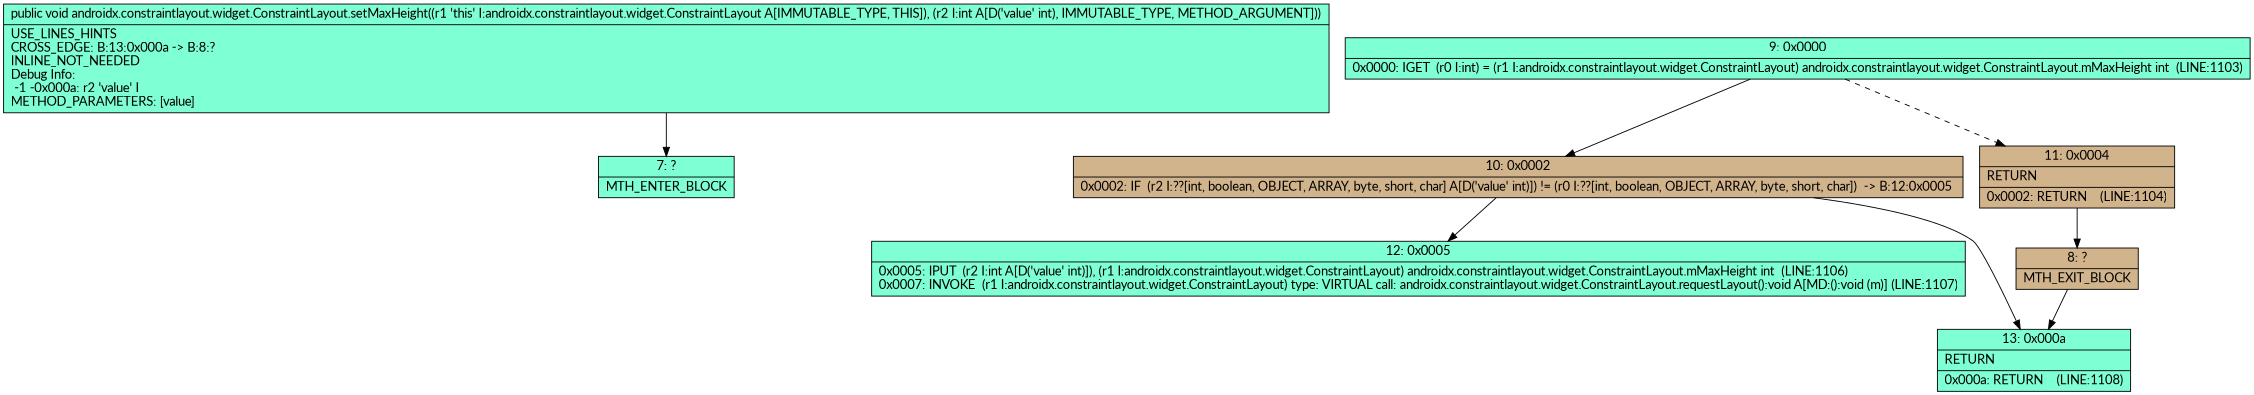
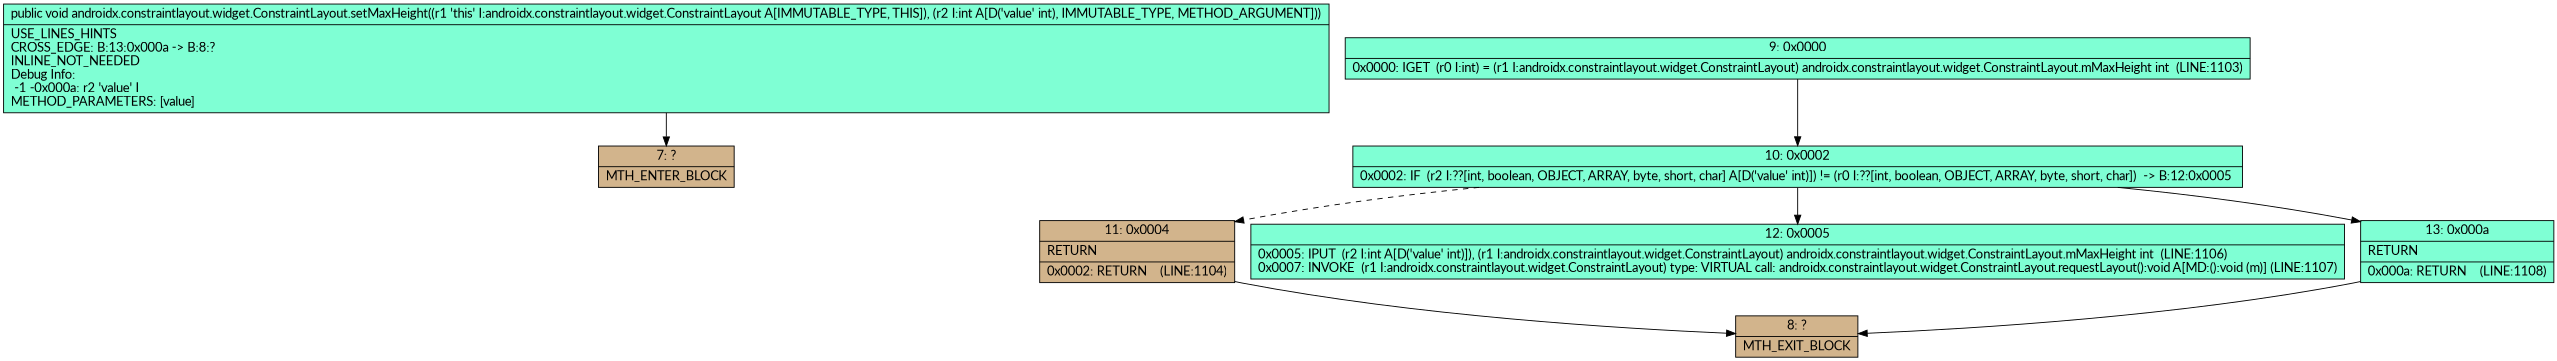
edge "9: 0x0000" -> "11: 0x0004": now "10: 0x0002" -> "11: 0x0004"
node "7: ?": fillcolor aquamarine -> tan
node "10: 0x0002": fillcolor tan -> aquamarine
edge "8: ?" -> "13: 0x000a": reversed
